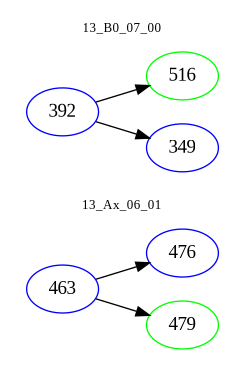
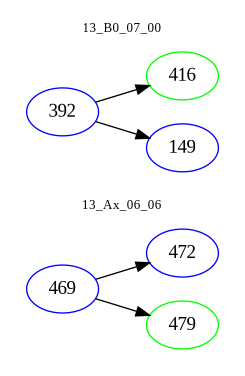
node "516": label "516" -> "416"
node "349": label "349" -> "149"
cluster "13_Ax_06_01": label "13_Ax_06_01" -> "13_Ax_06_06"
node "476": label "476" -> "472"
node "463": label "463" -> "469"
